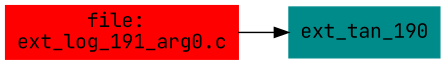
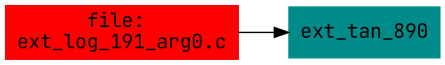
node "ext_tan_190": label "ext_tan_190" -> "ext_tan_890"
